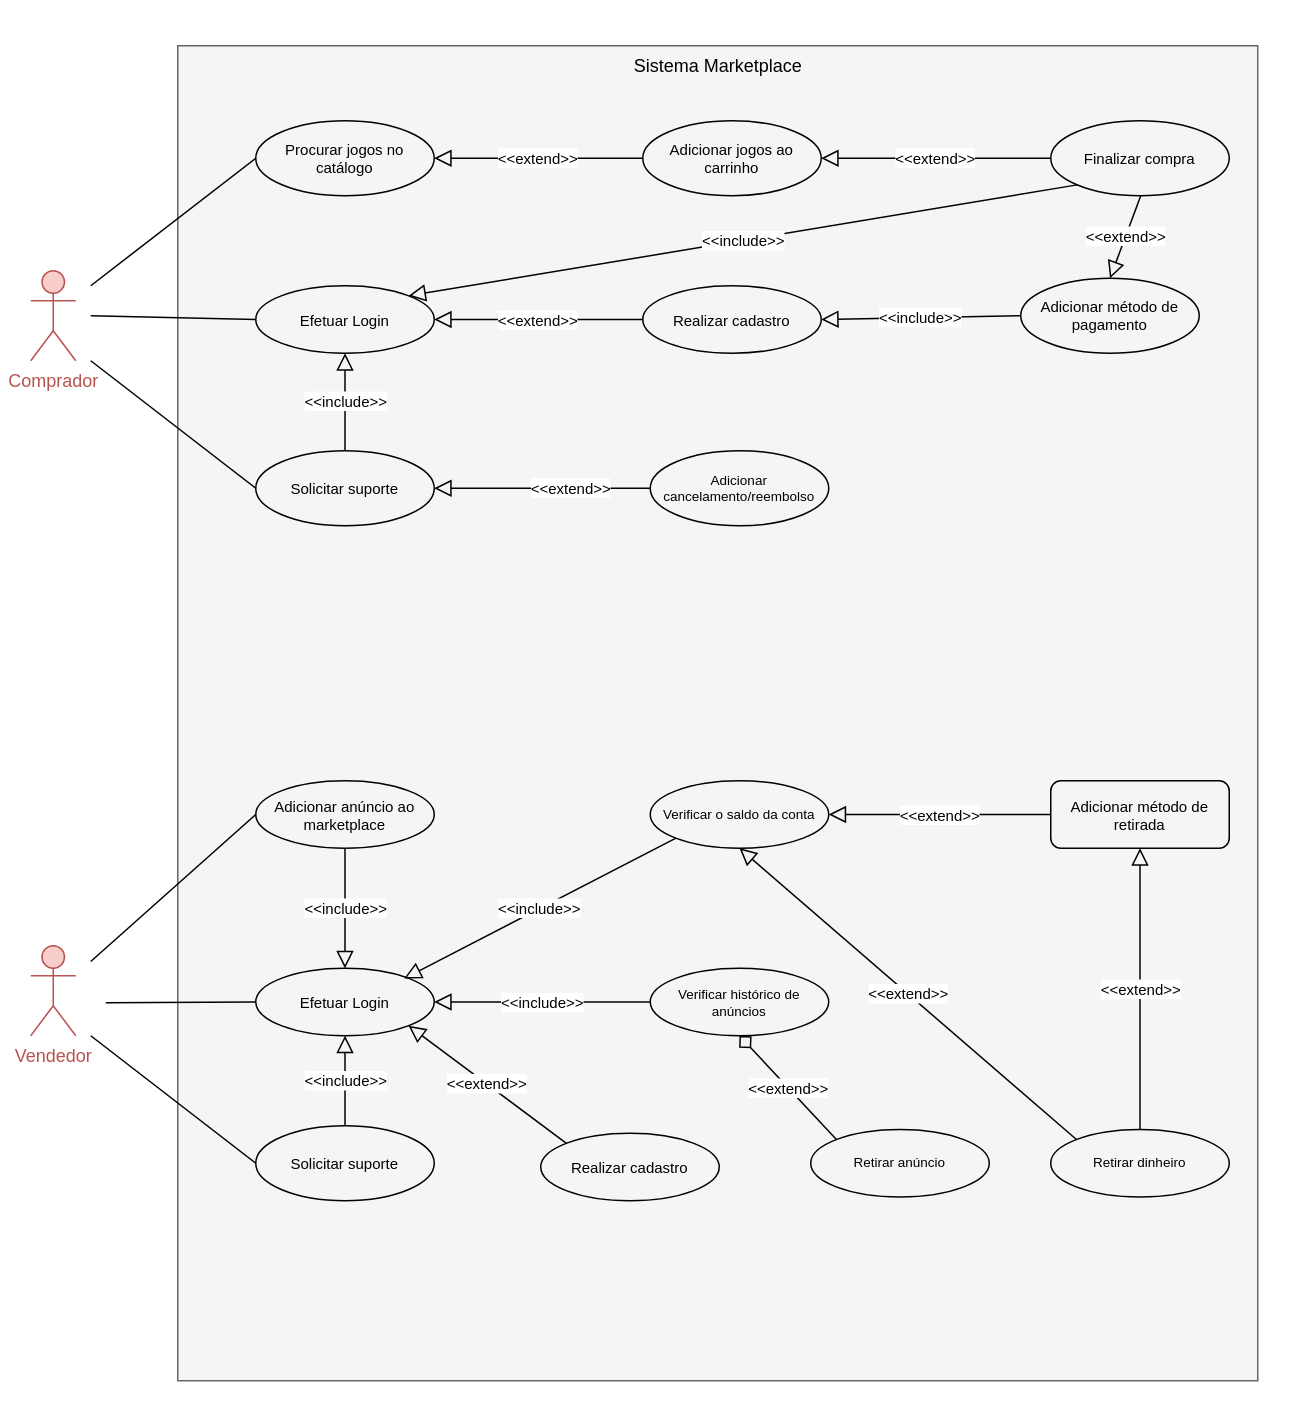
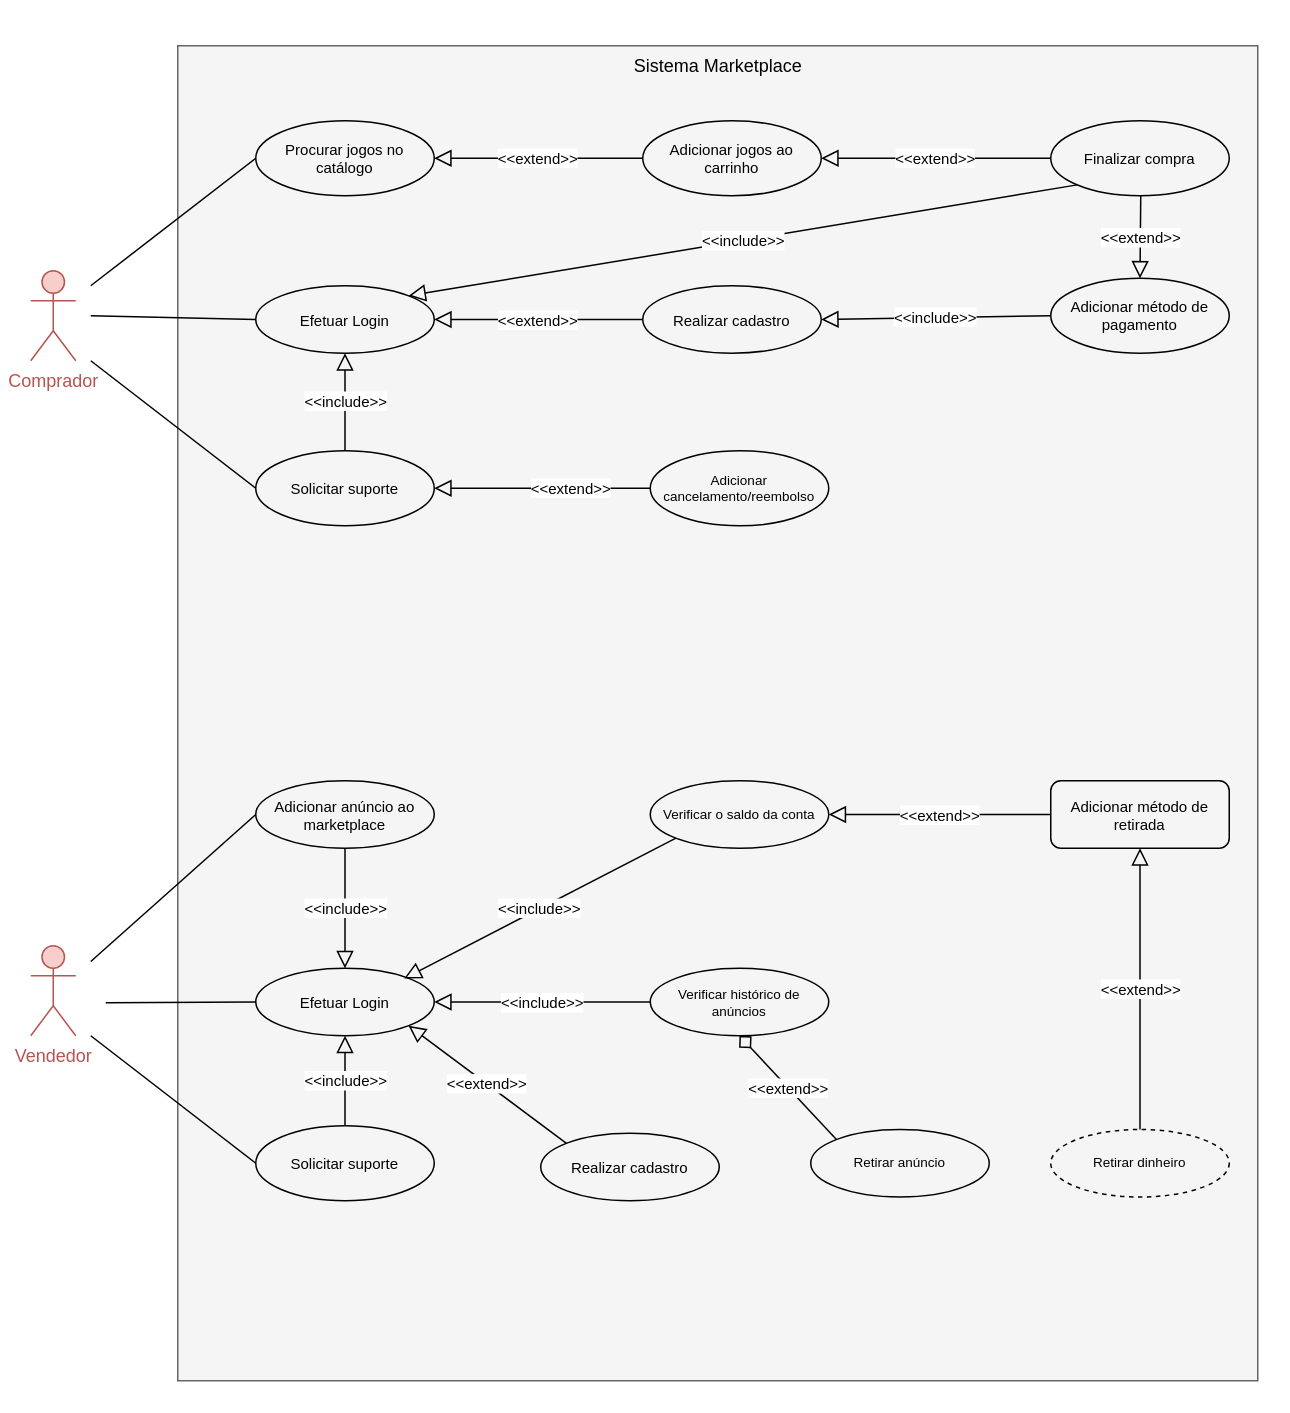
node "Adicionar método de pagamento": moved (1110, 316) -> (1140, 316)
edge "Retirar dinheiro" -> "Verificar o saldo da conta": removed, label "<<extend>>"
node "Retirar dinheiro": style solid -> dashed
